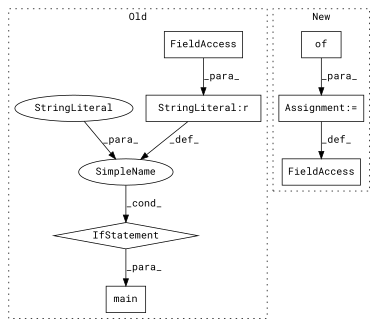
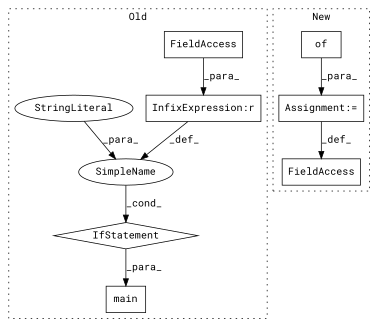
node "StringLiteral:r": label "StringLiteral:r" -> "InfixExpression:r"
